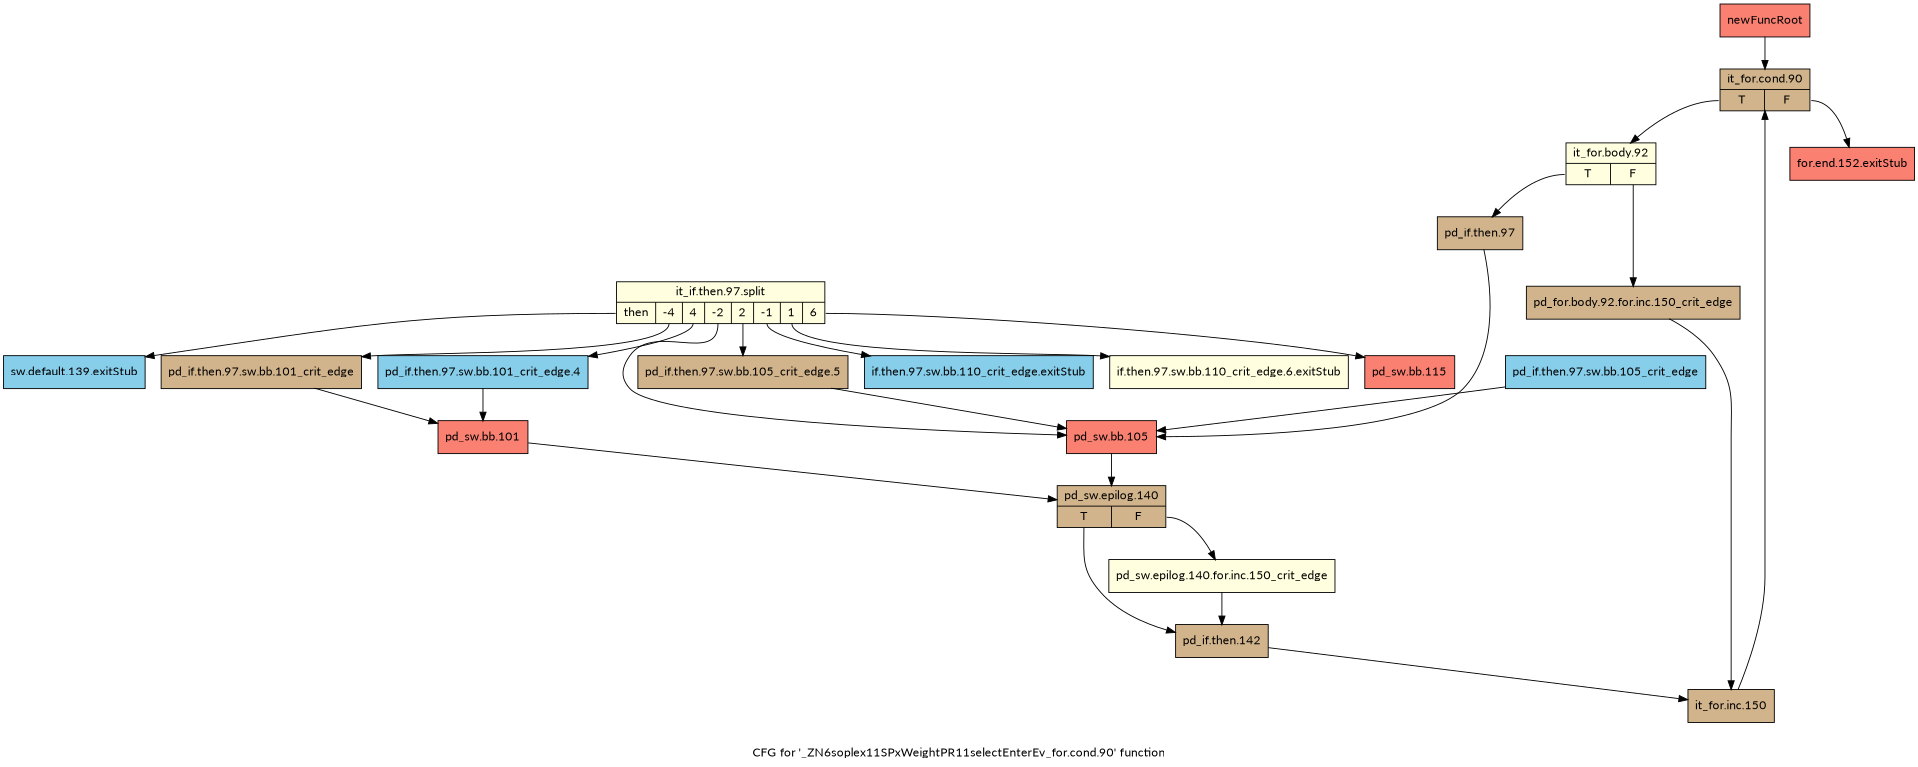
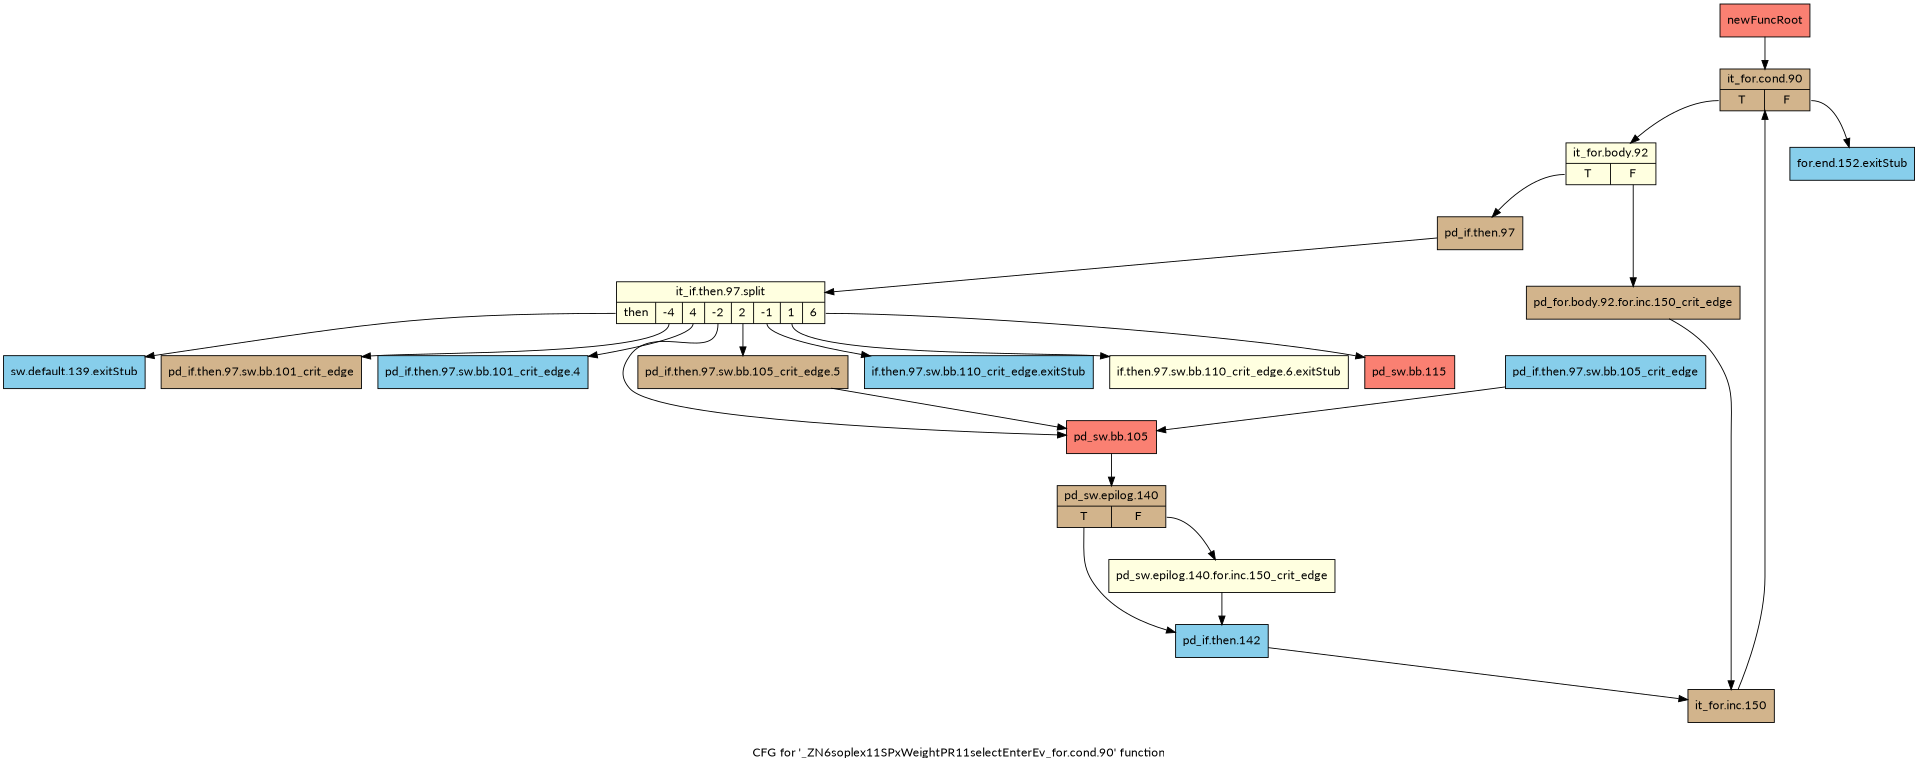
node "for.end.152.exitStub": fillcolor salmon -> skyblue
edge "pd_if.then.97" -> "pd_sw.bb.105": now "pd_if.then.97" -> "it_if.then.97.split"
node "pd_sw.bb.101": removed
node "pd_if.then.142": fillcolor tan -> skyblue
